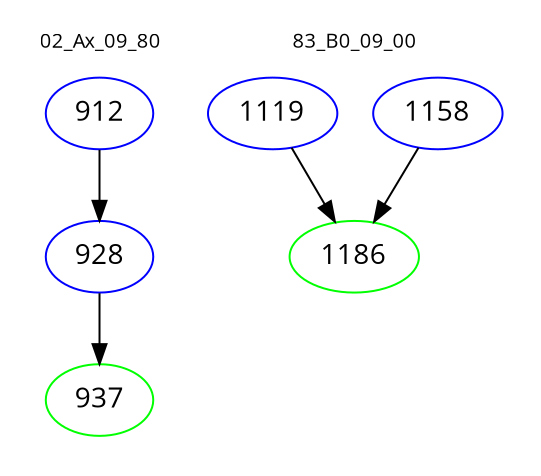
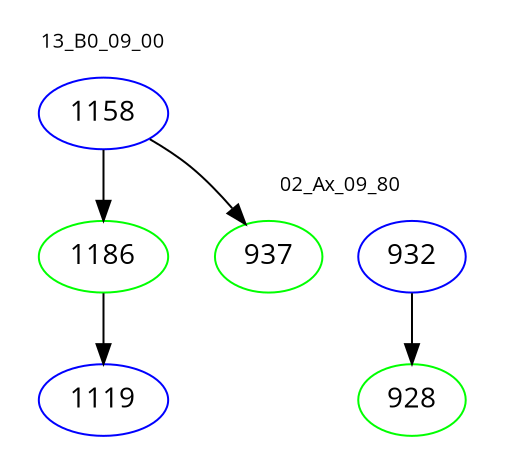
cluster "83_B0_09_00": label "83_B0_09_00" -> "13_B0_09_00"
node "912": label "912" -> "932"
edge "1119" -> "1186": reversed
node "928": color blue -> green
edge "928" -> "937": now "1158" -> "937"
